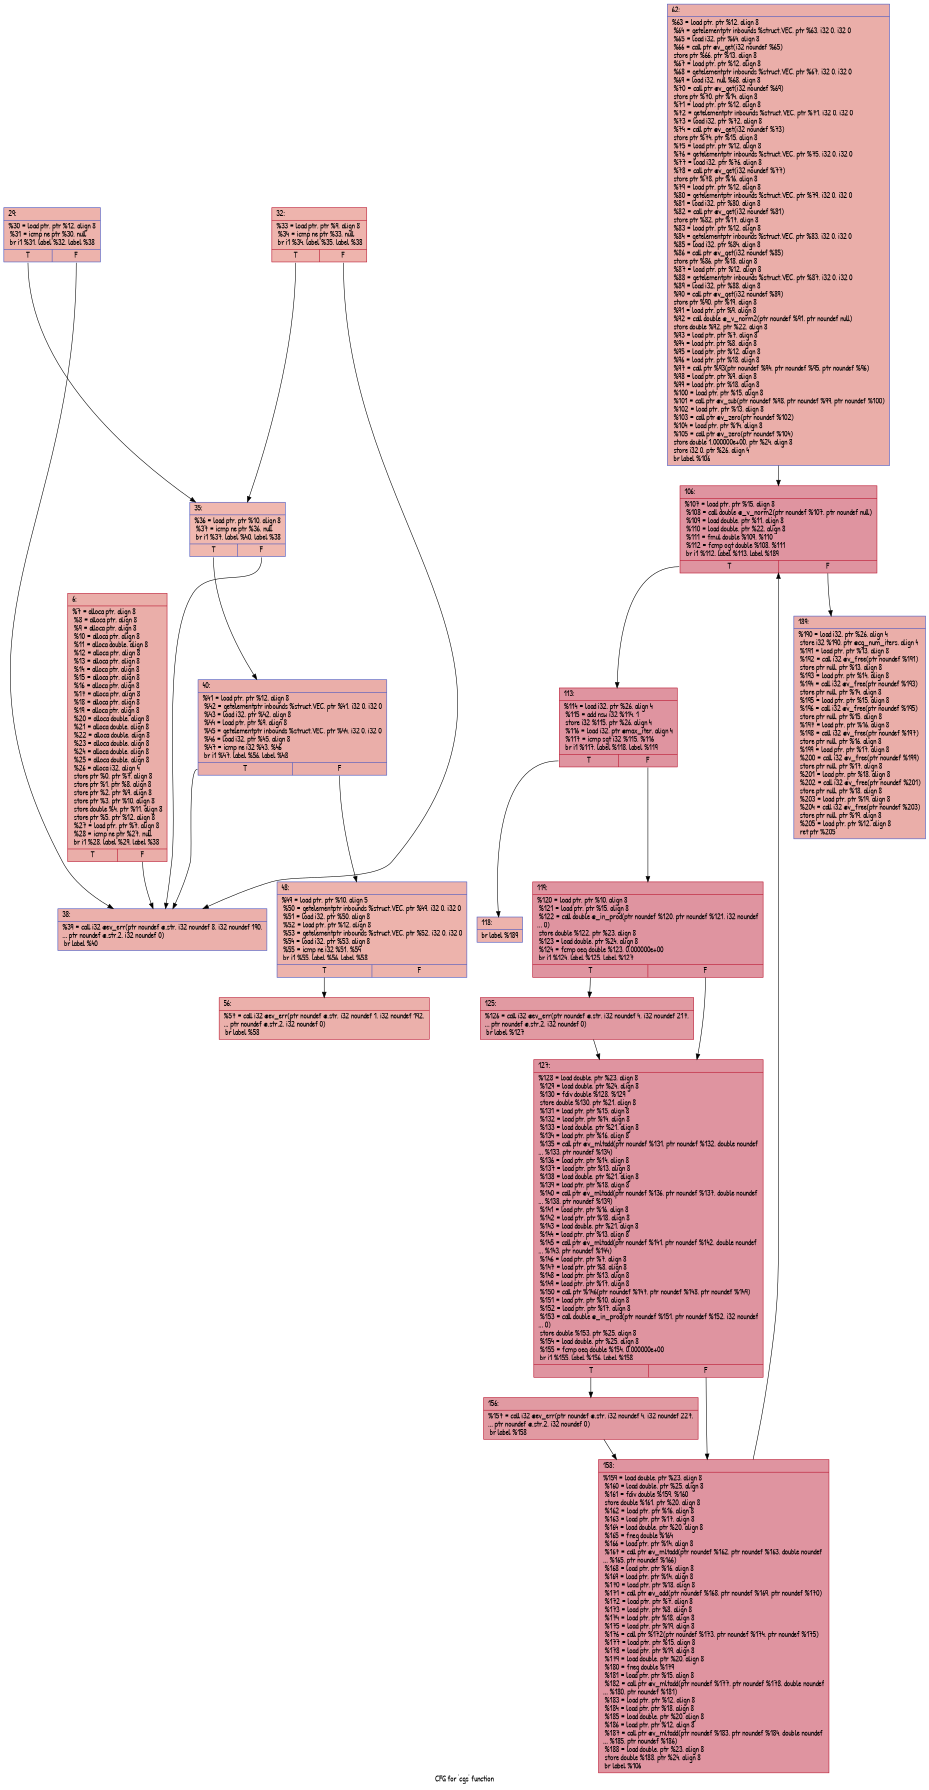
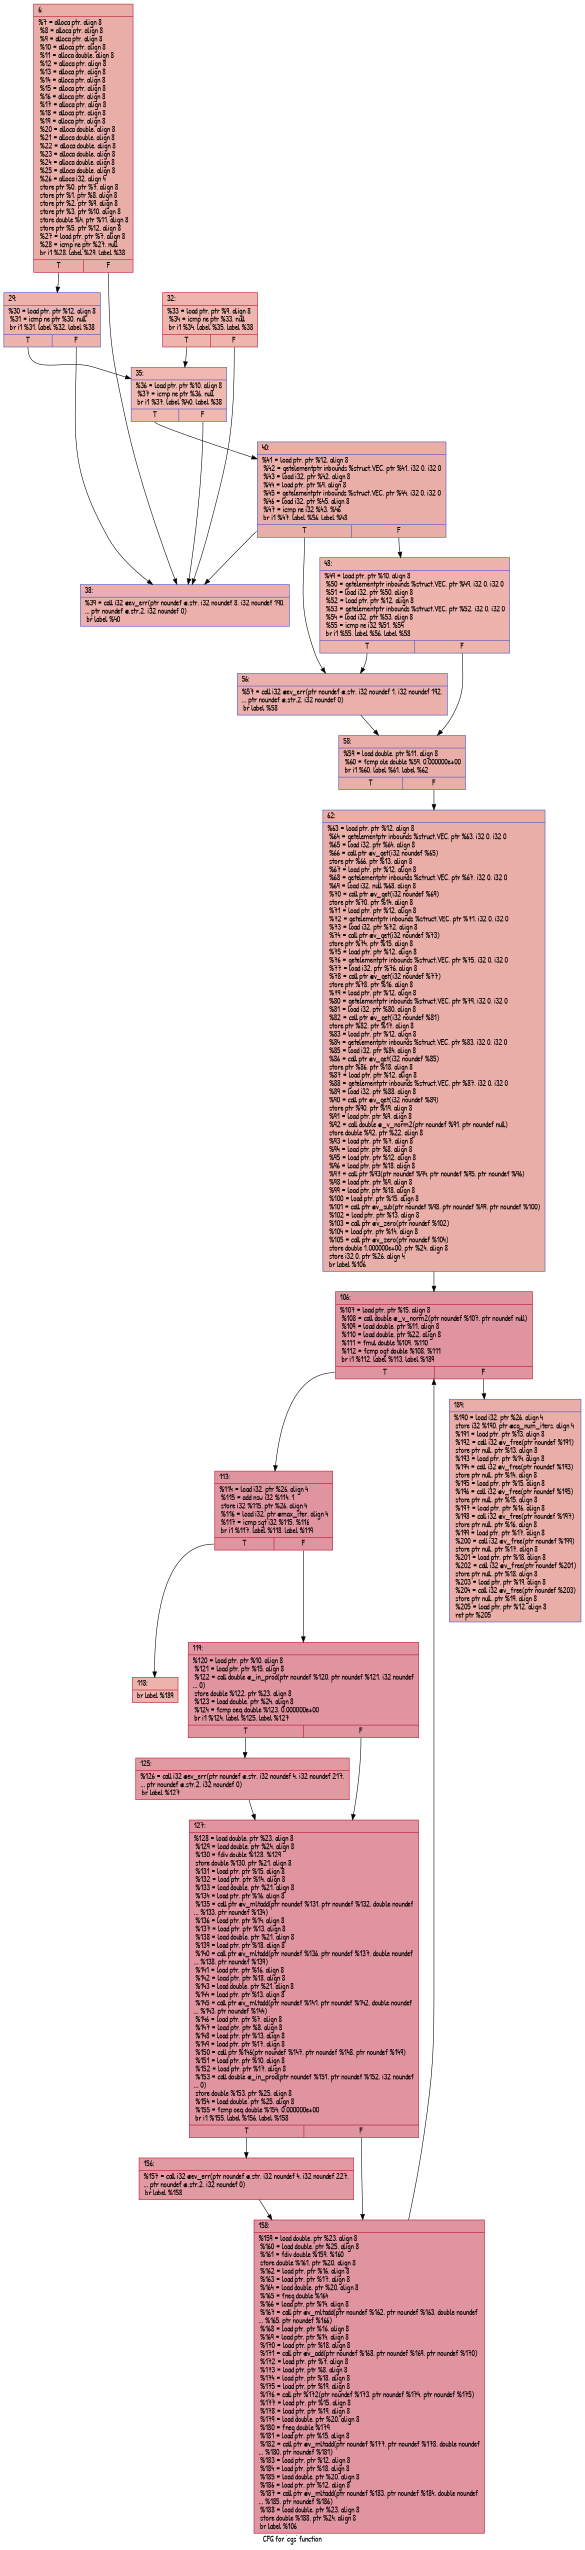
edge "6:" -> "29:": added
edge "40:" -> "56:": added
node "58:": added
node "48:": text "%49 = load ptr, ptr %10, align 5" -> "%49 = load ptr, ptr %10, align 8"
node "118:": color #3d50c3ff -> #b70d28ff
node "56:": color #b70d28ff -> #3d50c3ff
